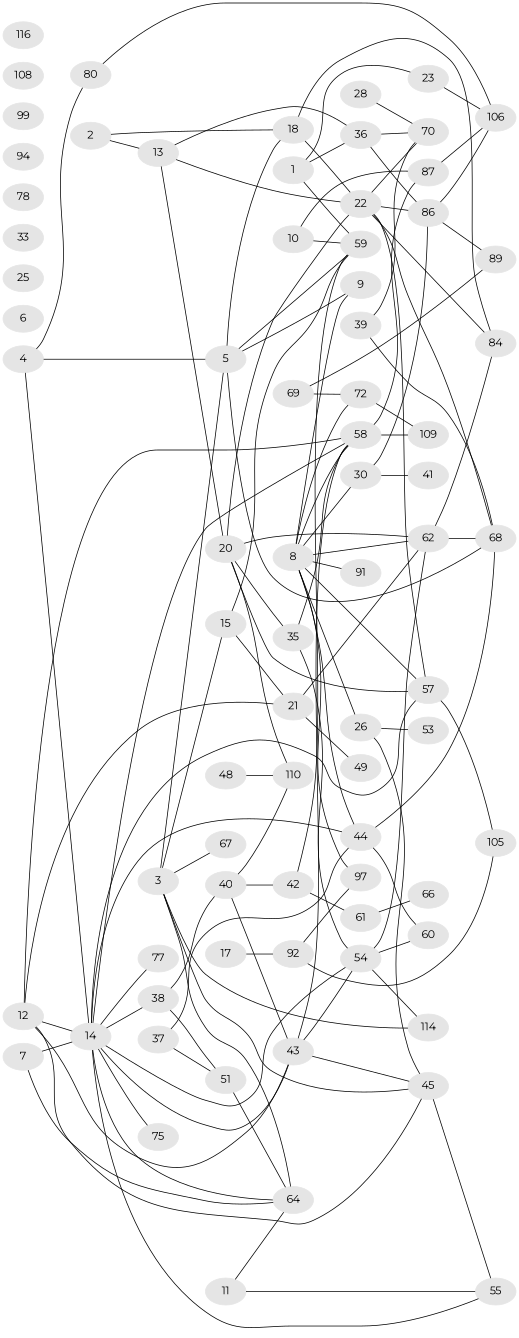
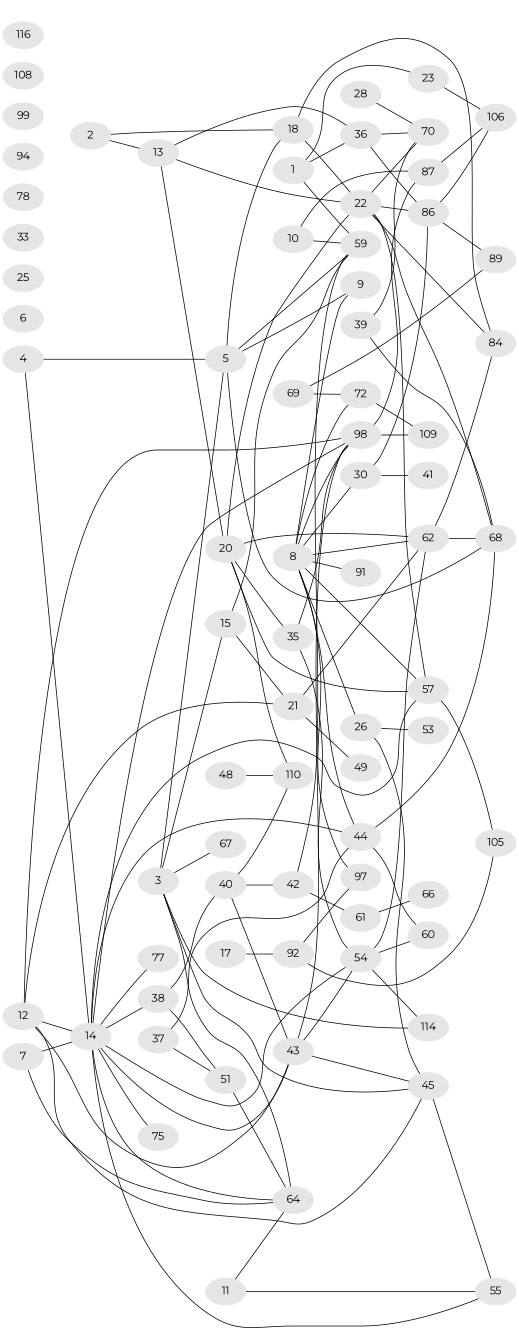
node "80": removed
node "58": label "58" -> "98"
